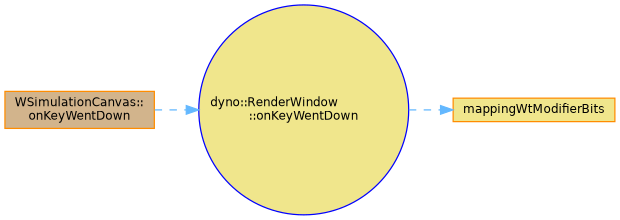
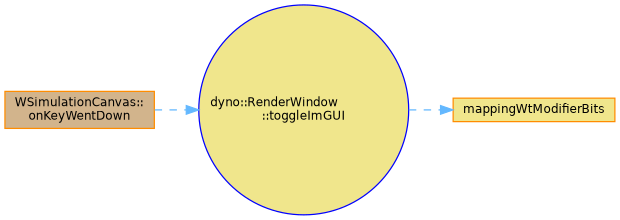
node "dyno::RenderWindow ::onKeyWentDown": label "dyno::RenderWindow ::onKeyWentDown" -> "dyno::RenderWindow ::toggleImGUI"
